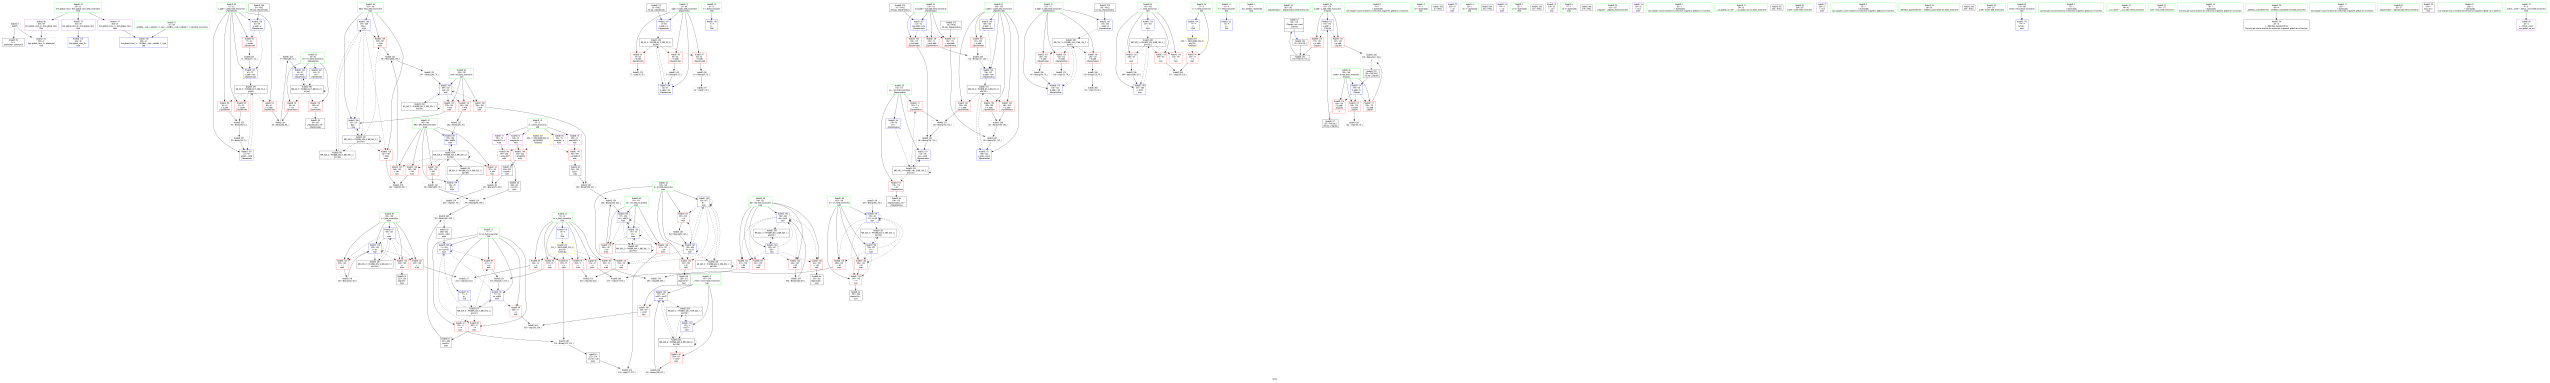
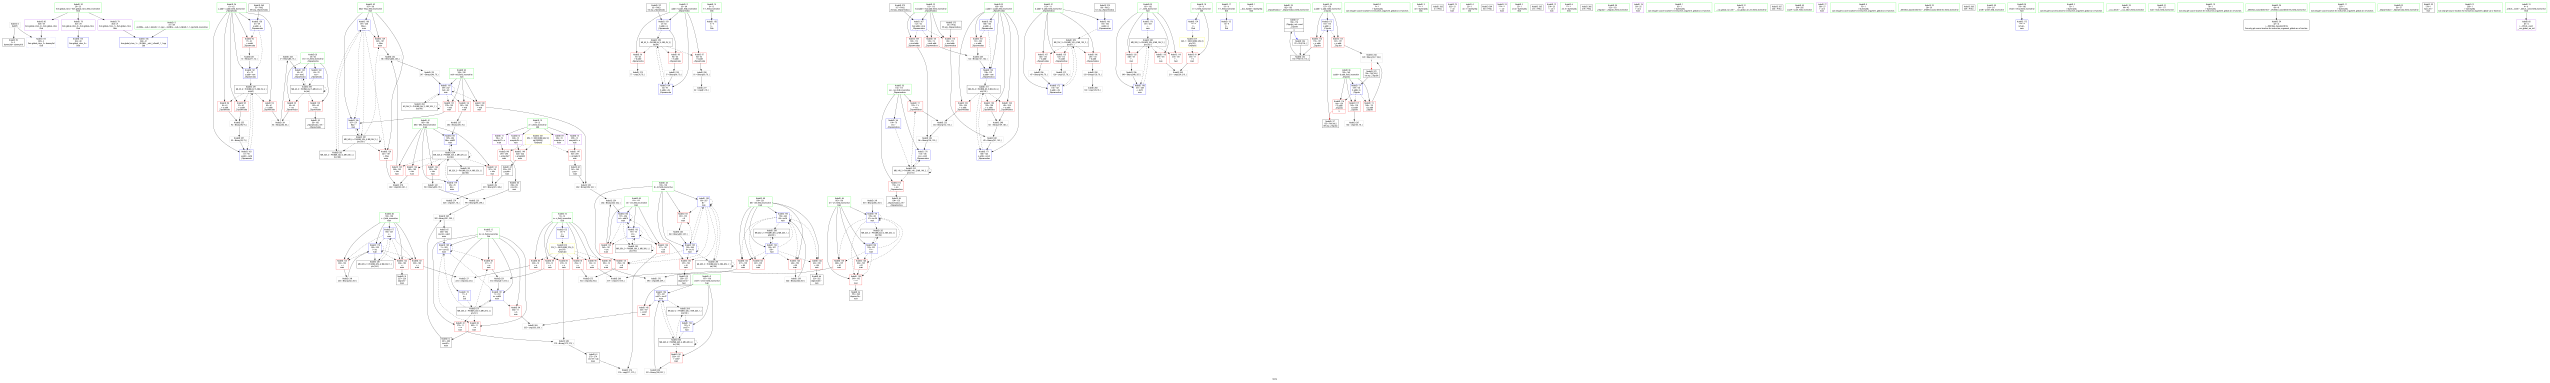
edge "NodeID: 27" -> "NodeID: 98": now "NodeID: 159" -> "NodeID: 98"
